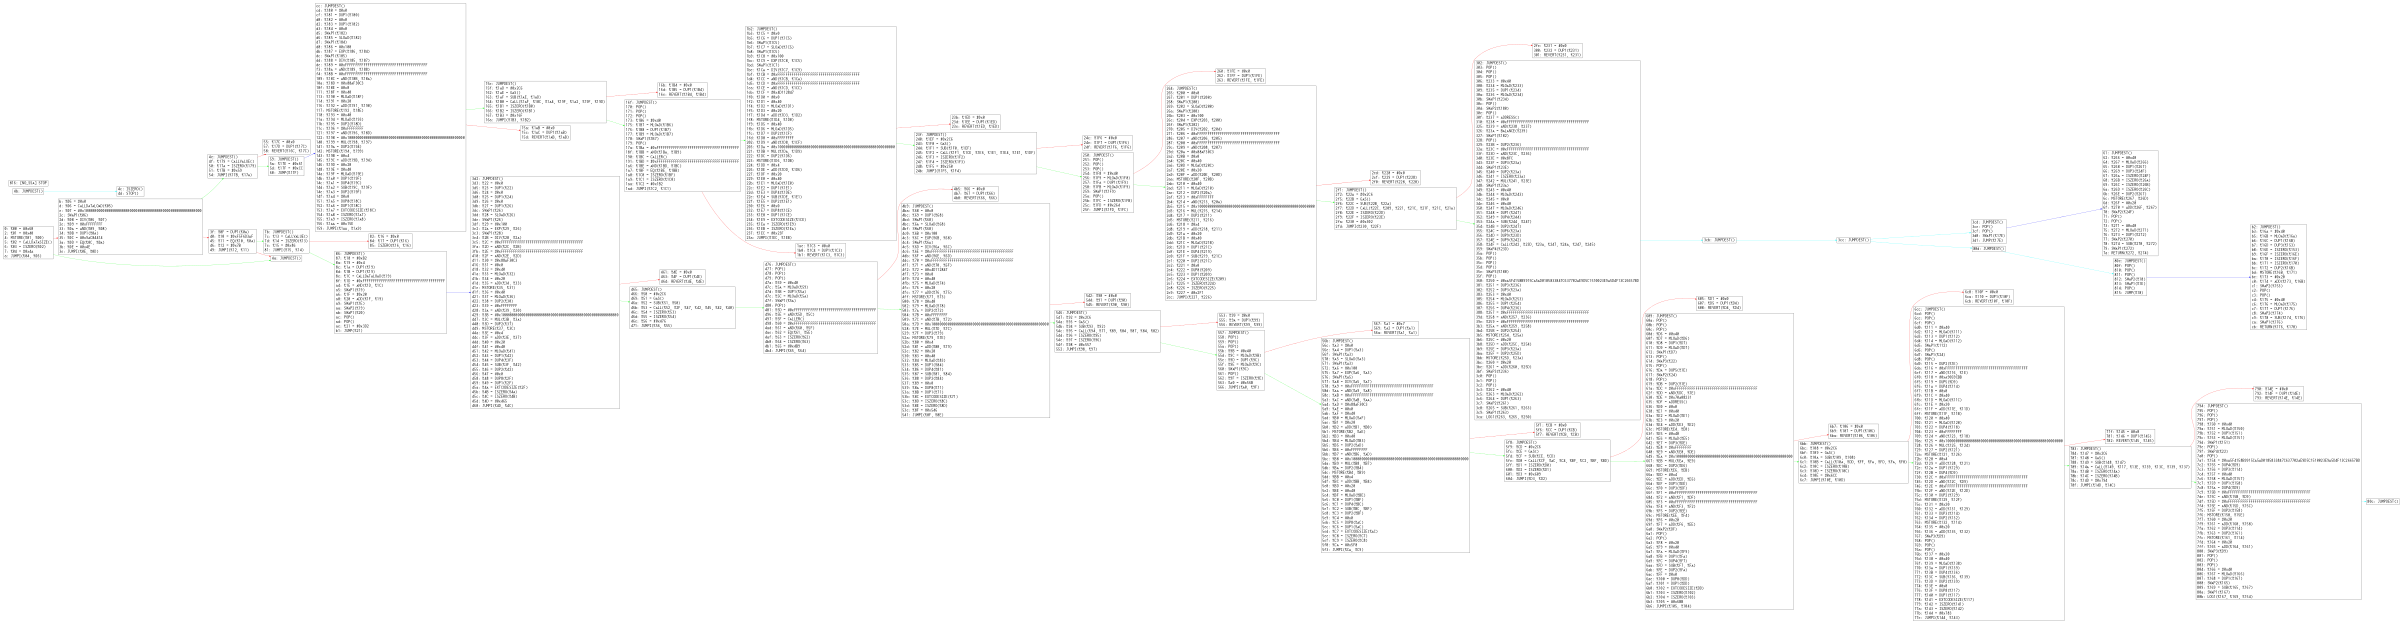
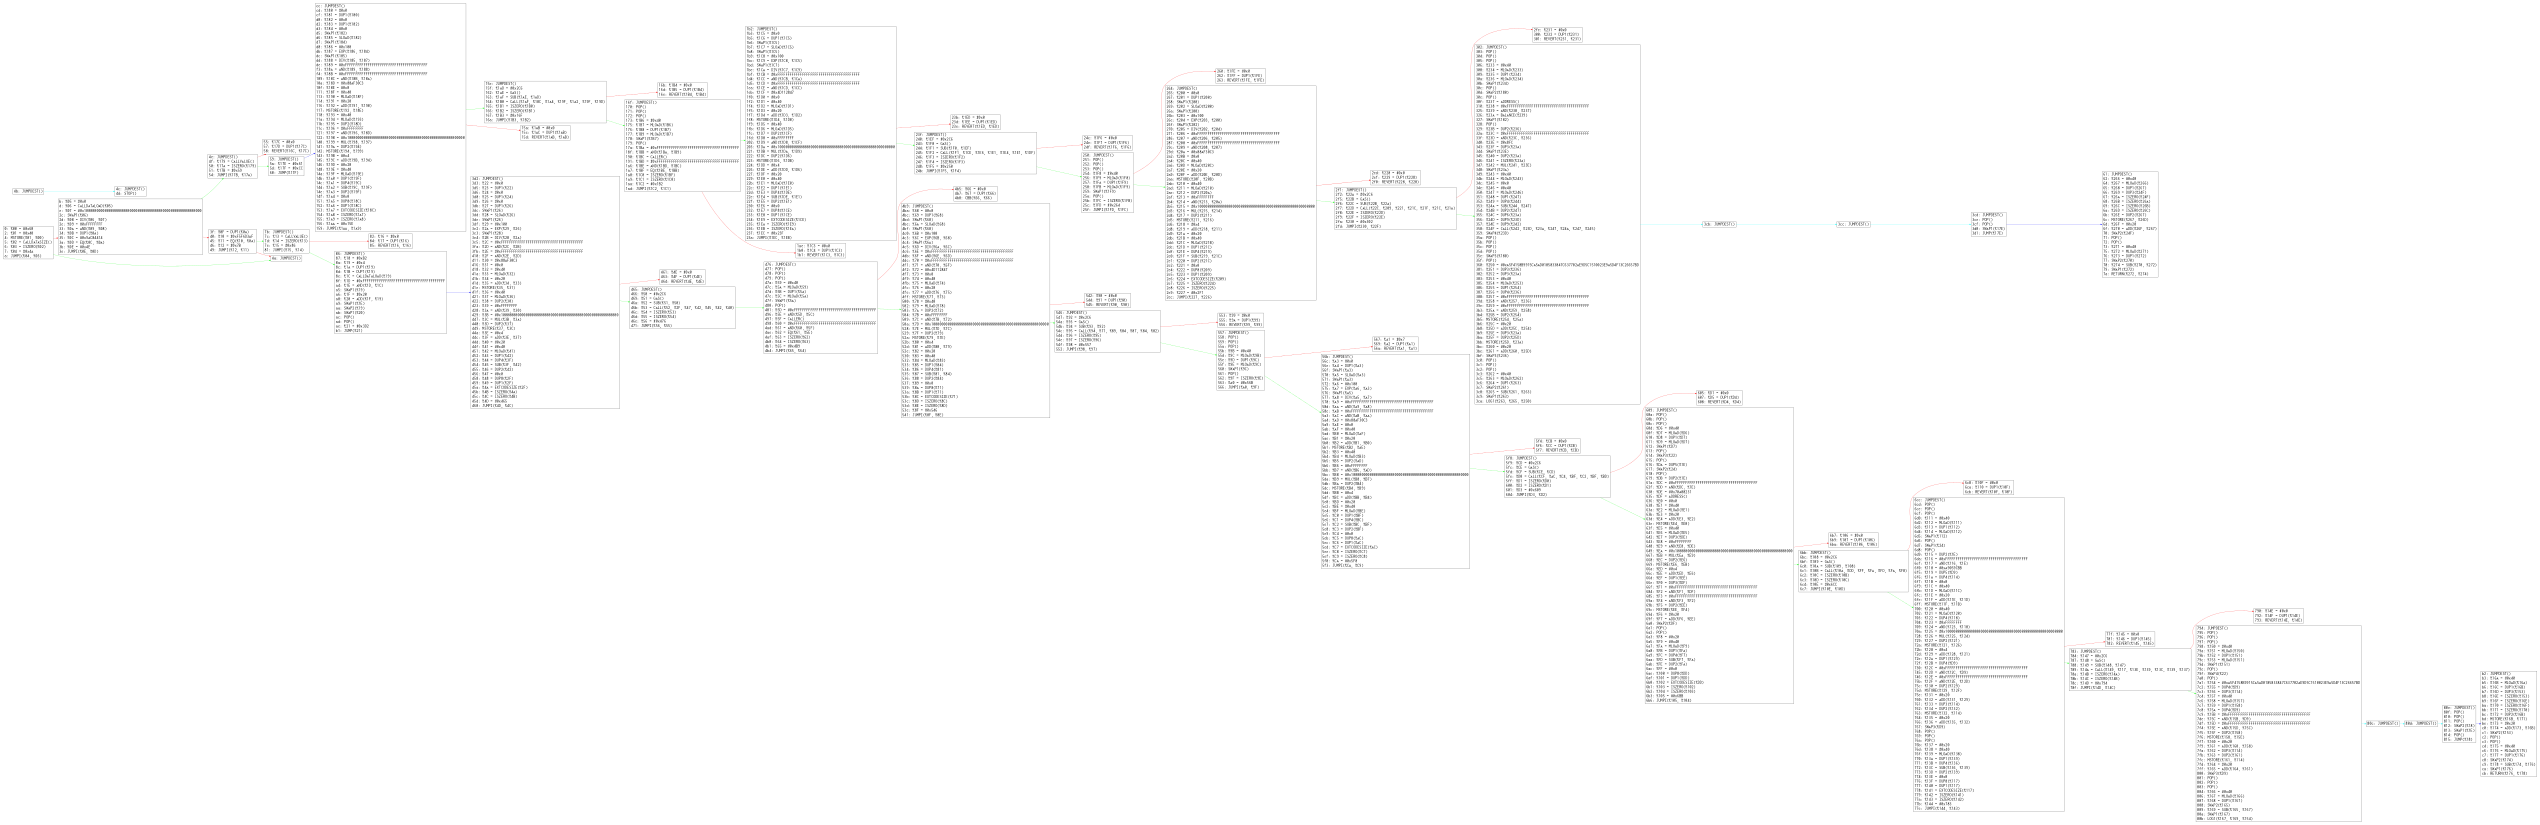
node "816: [NO_SSA] STOP": removed
node "4c: ISZERO() 4d: STOP()": label "4c: ISZERO() 4d: STOP()" -> "4c: JUMPDEST() 4d: STOP()"
node "4b5: %66 = #0x0 4b7: %67 = DUP1(%66) 4b8: REVERT(%66, %66)": label "4b5: %66 = #0x0 4b7: %67 = DUP1(%66) 4b8: REVERT(%66, %66)" -> "4b5: %66 = #0x0 4b7: %67 = DUP1(%66) 4b8: CBB(%66, %66)"
node "82: %16 = #0x0 84: %17 = DUP1(%16) 85: ISZERO(%16, %16)": label "82: %16 = #0x0 84: %17 = DUP1(%16) 85: ISZERO(%16, %16)" -> "82: %16 = #0x0 84: %17 = DUP1(%16) 85: REVERT(%16, %16)"
edge "3cc: JUMPDEST()" -> "80d: JUMPDEST()": now "80c: JUMPDEST()" -> "80d: JUMPDEST()"
node "5f1: %CB = #0x0 5f6: %CC = DUP1(%CB) 5f7: REVERT(%CB, %CB)": label "5f1: %CB = #0x0 5f6: %CC = DUP1(%CB) 5f7: REVERT(%CB, %CB)" -> "5f4: %CB = #0x0 5f6: %CC = DUP1(%CB) 5f7: REVERT(%CB, %CB)"
